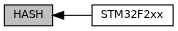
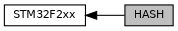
edge "STM32F2xx" -> "HASH": reversed
